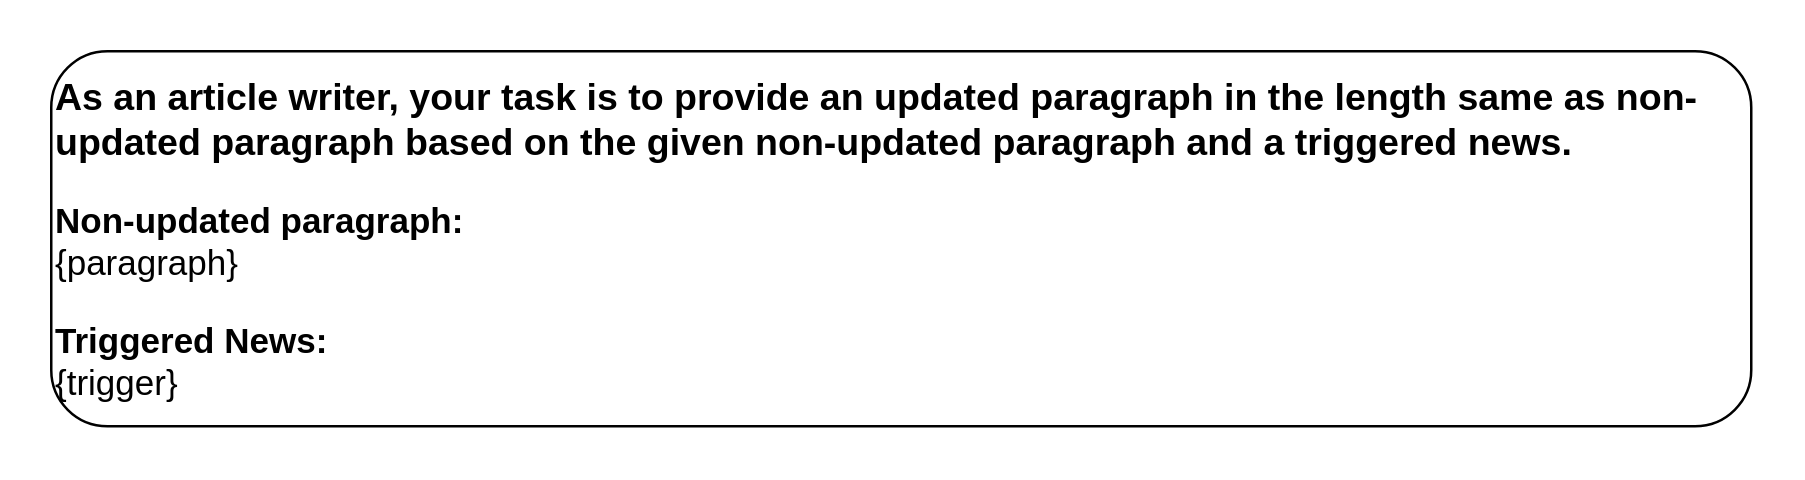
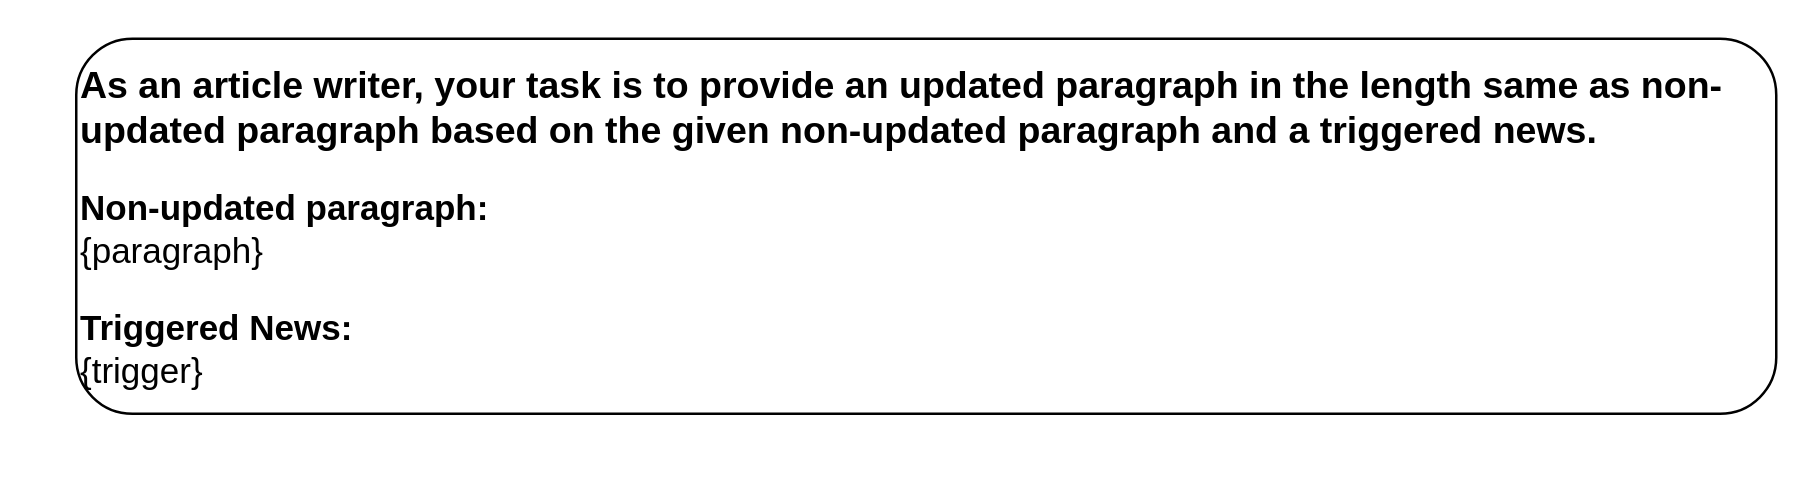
node "As an article writer, your task is to provide an updated paragraph in the length same as non-updated paragraph based on the given non-updated paragraph and a triggered news. Non-updated paragraph: {paragraph} Triggered News: {trigger}": moved (901, 239) -> (926, 226)
